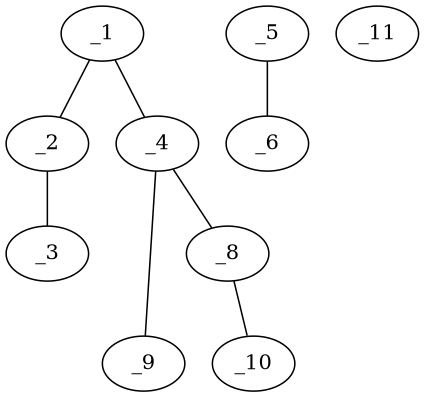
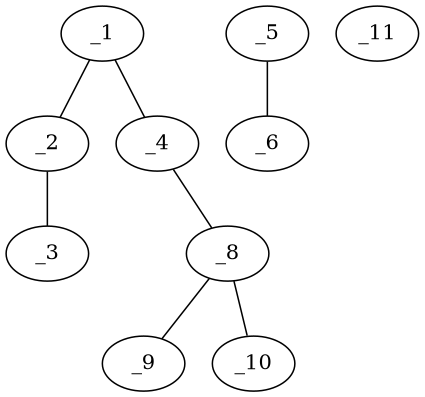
edge "_4" -- "_9": now "_8" -- "_9"
